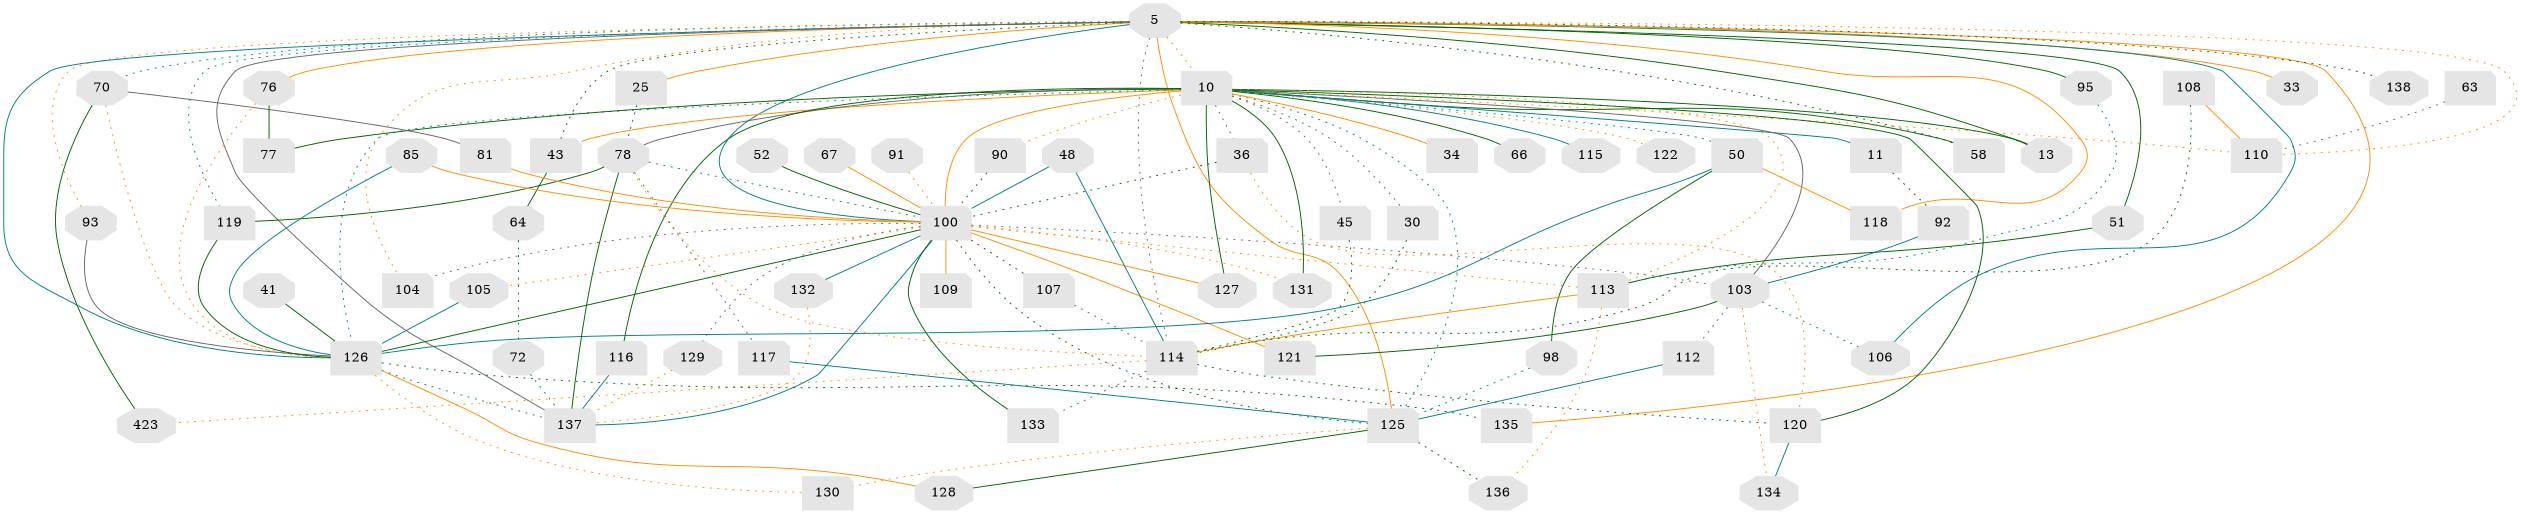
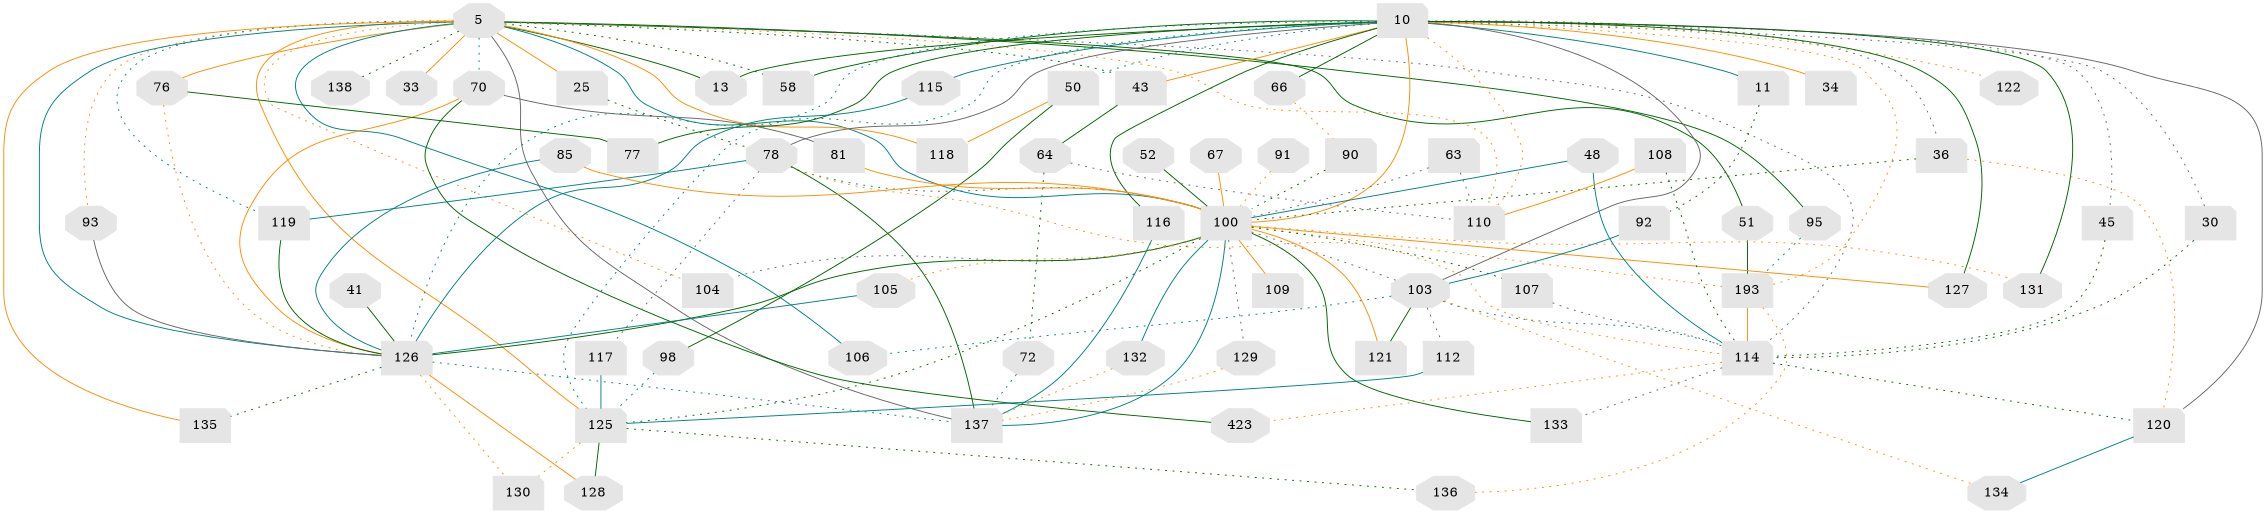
edge "5" -- "10": removed
edge "10" -- "90": now "66" -- "90"
edge "10" -- "120": color darkgreen -> gray40
edge "63" -- "100": added
edge "64" -- "110": added
edge "78" -- "119": color darkgreen -> teal
edge "70" -- "126": style dotted -> solid
node "113": label "113" -> "193"
edge "103" -- "114": added
edge "50" -- "126": now "115" -- "126"
